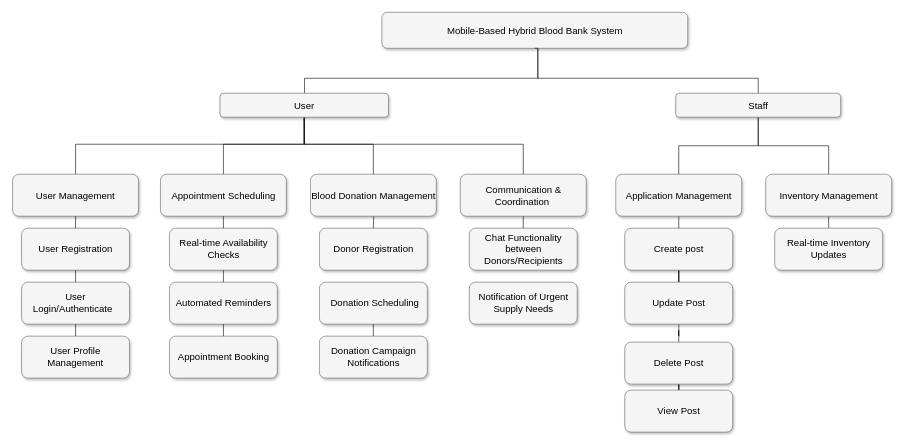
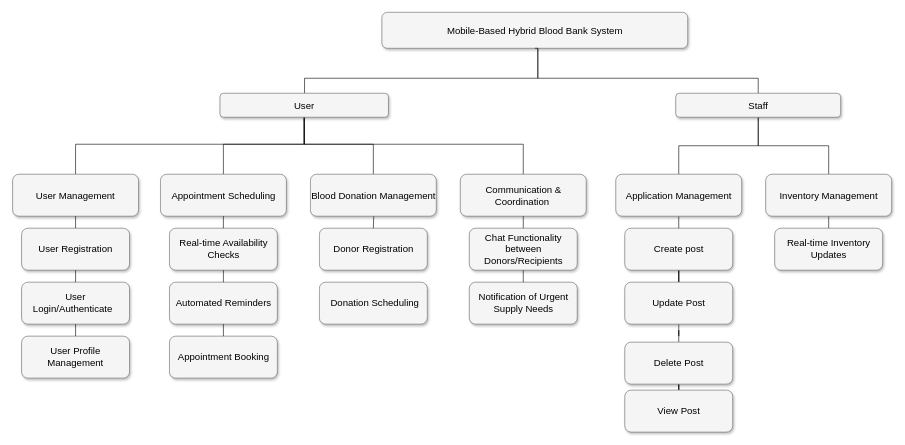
edge "Chat Functionality between Donors/Recipients" -- "Notification of Urgent Supply Needs": added
edge "Donation Scheduling" -- "Donation Campaign Notifications": removed
node "Donation Campaign Notifications": removed
